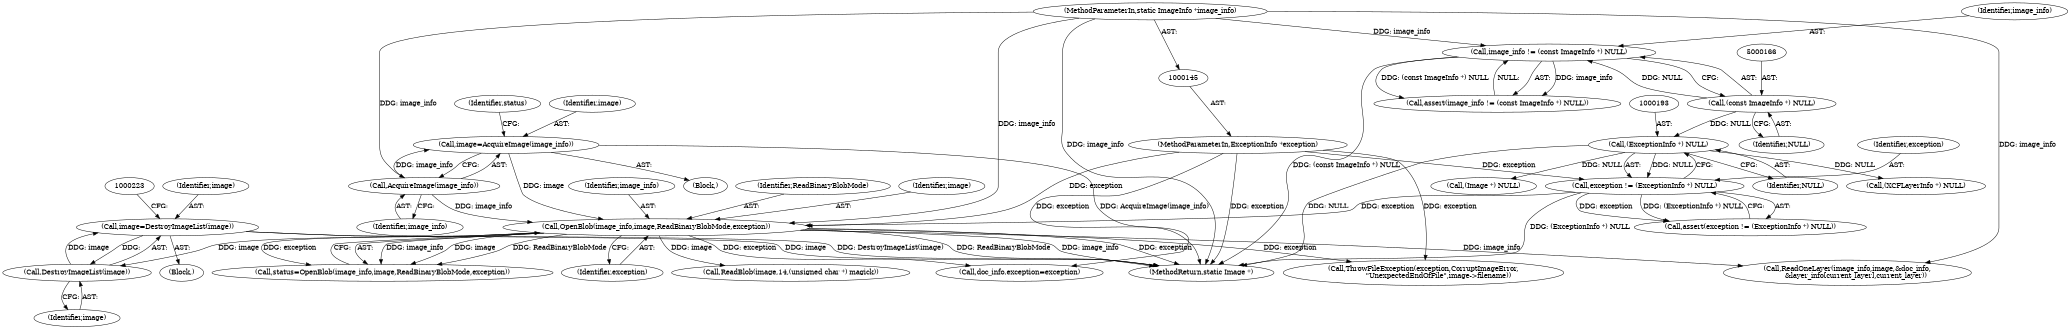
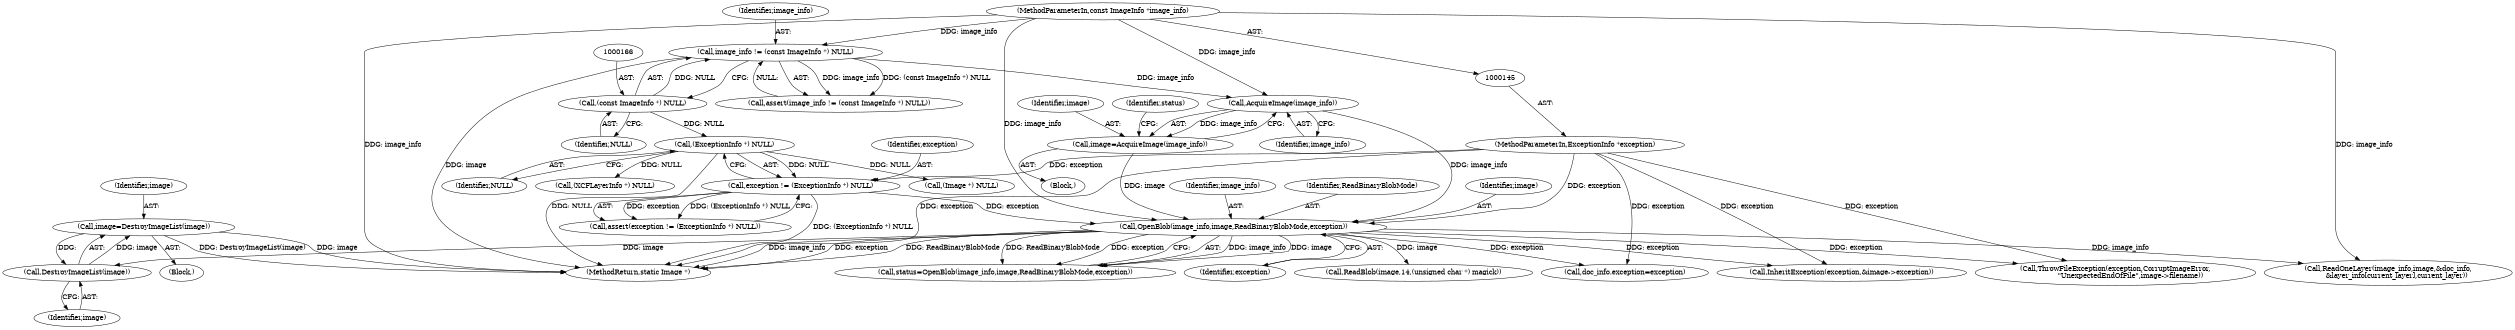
node "(MethodParameterIn,static ImageInfo *image_info)": label "(MethodParameterIn,static ImageInfo *image_info)" -> "(MethodParameterIn,const ImageInfo *image_info)"
node "5000166": label "5000166" -> "1000166"
edge "(Call,image_info != (const ImageInfo *) NULL)" -> "(Call,AcquireImage(image_info))": added, label "DDG: image_info"
node "1000193": removed
edge "(Call,image=AcquireImage(image_info))" -> "(MethodReturn,static Image *)": removed, label "DDG: AcquireImage(image_info)"
edge "(Call,image_info != (const ImageInfo *) NULL)" -> "(MethodReturn,static Image *)": label "DDG: (const ImageInfo *) NULL" -> "DDG: image"
node "1000223": removed
node "(Call,InheritException(exception,&image->exception))": added
